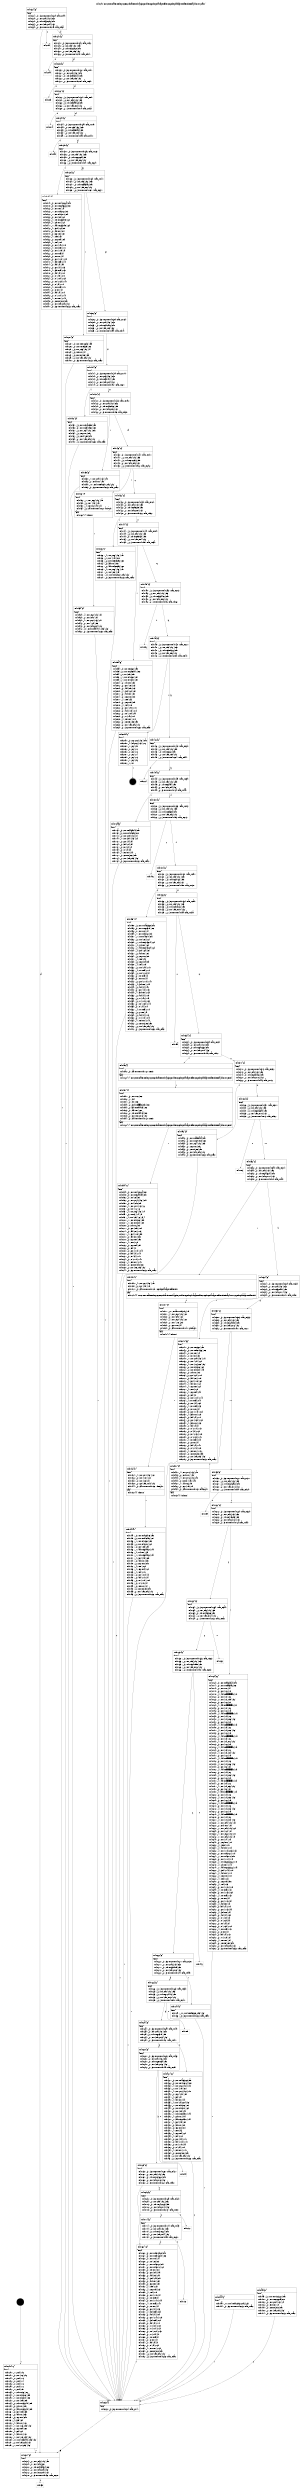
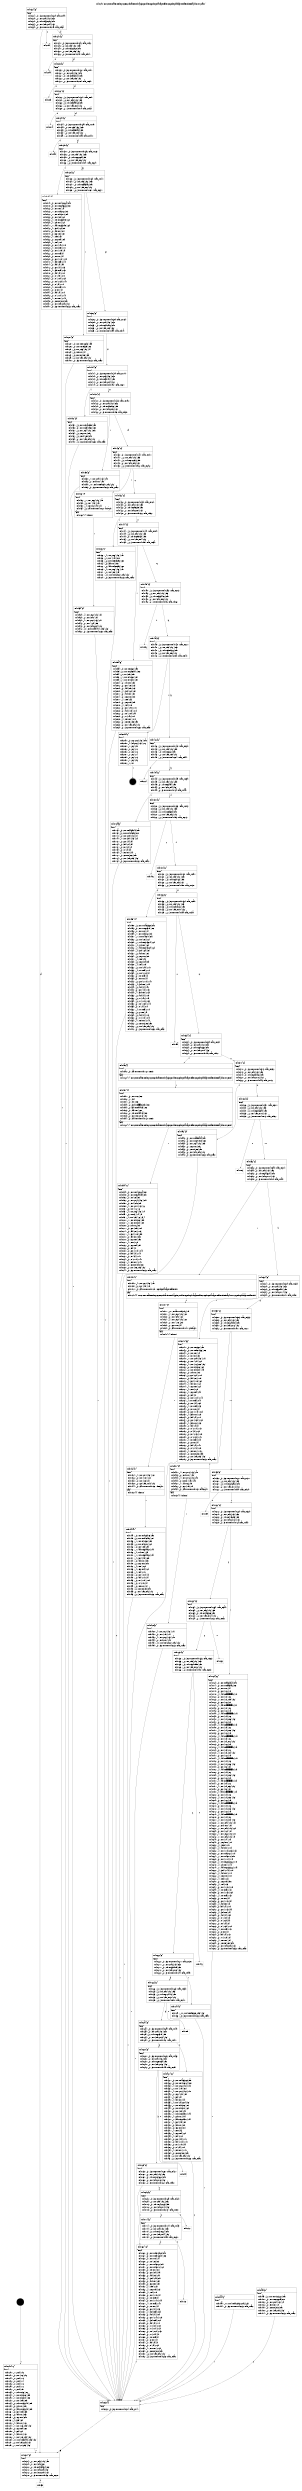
node "0x4019ce [32]": added
